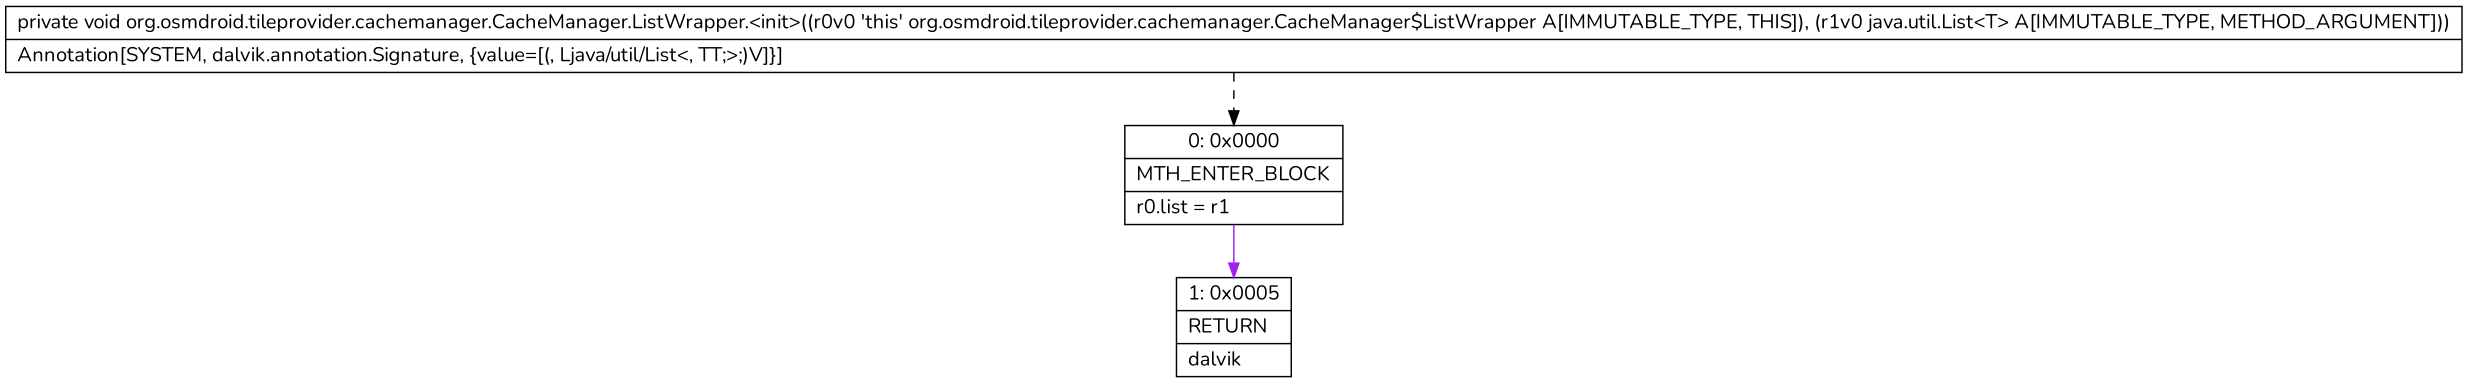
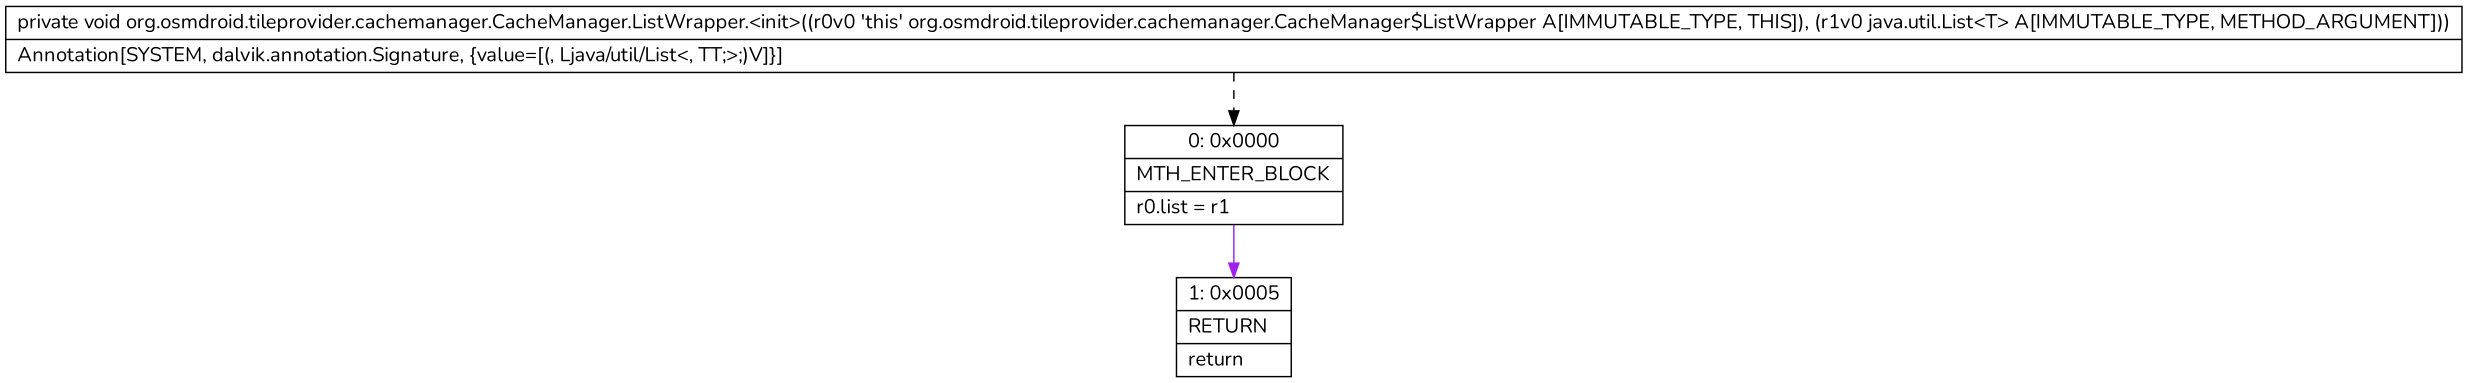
node "1: 0x0005": text "dalvik" -> "return"
